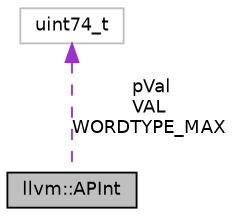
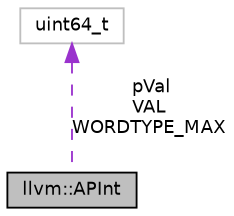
node "uint74_t": label "uint74_t" -> "uint64_t"
